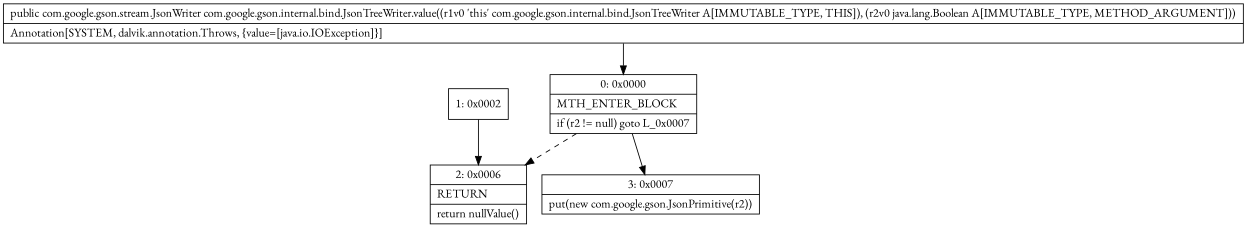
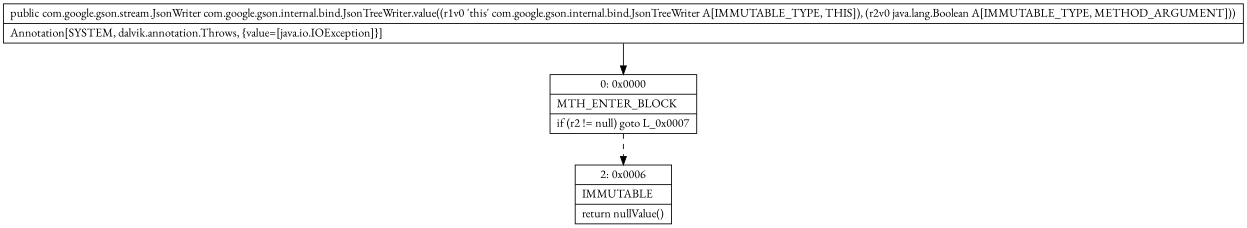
node "1: 0x0002": removed
node "2: 0x0006": text "RETURN" -> "IMMUTABLE"
node "3: 0x0007": removed
